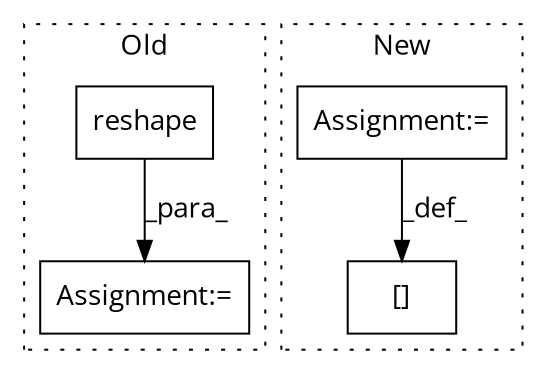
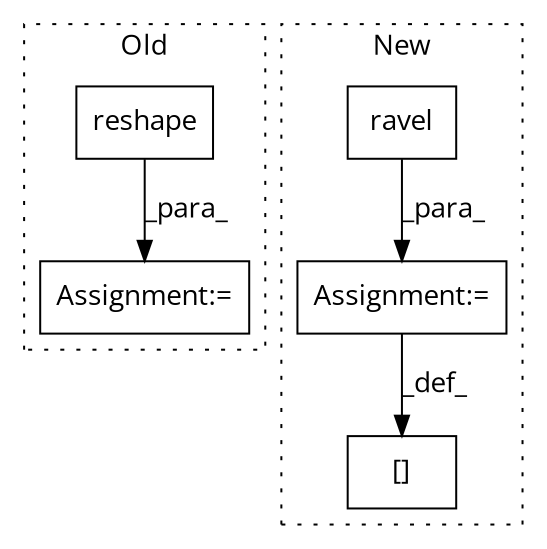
node "ravel": added
